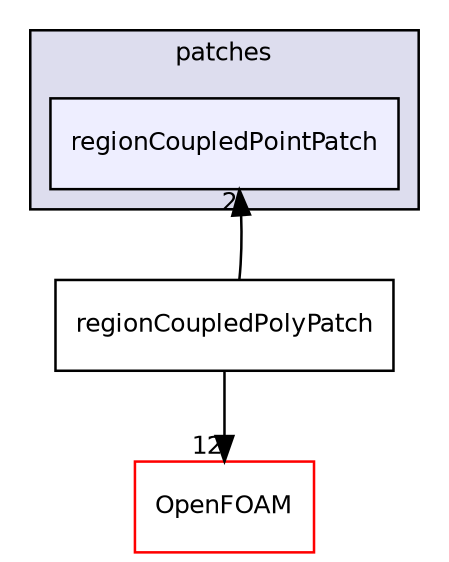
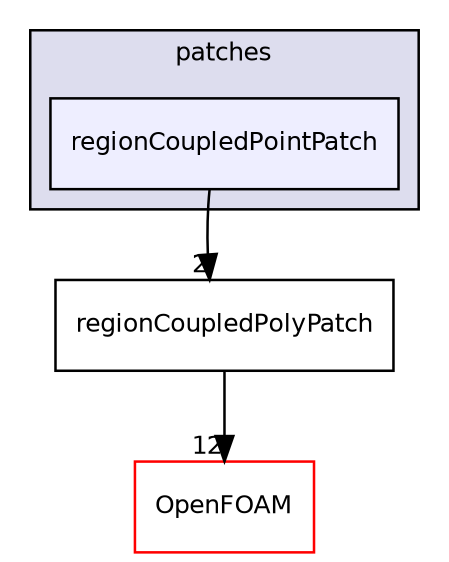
edge "regionCoupledPolyPatch" -> "regionCoupledPointPatch": reversed
